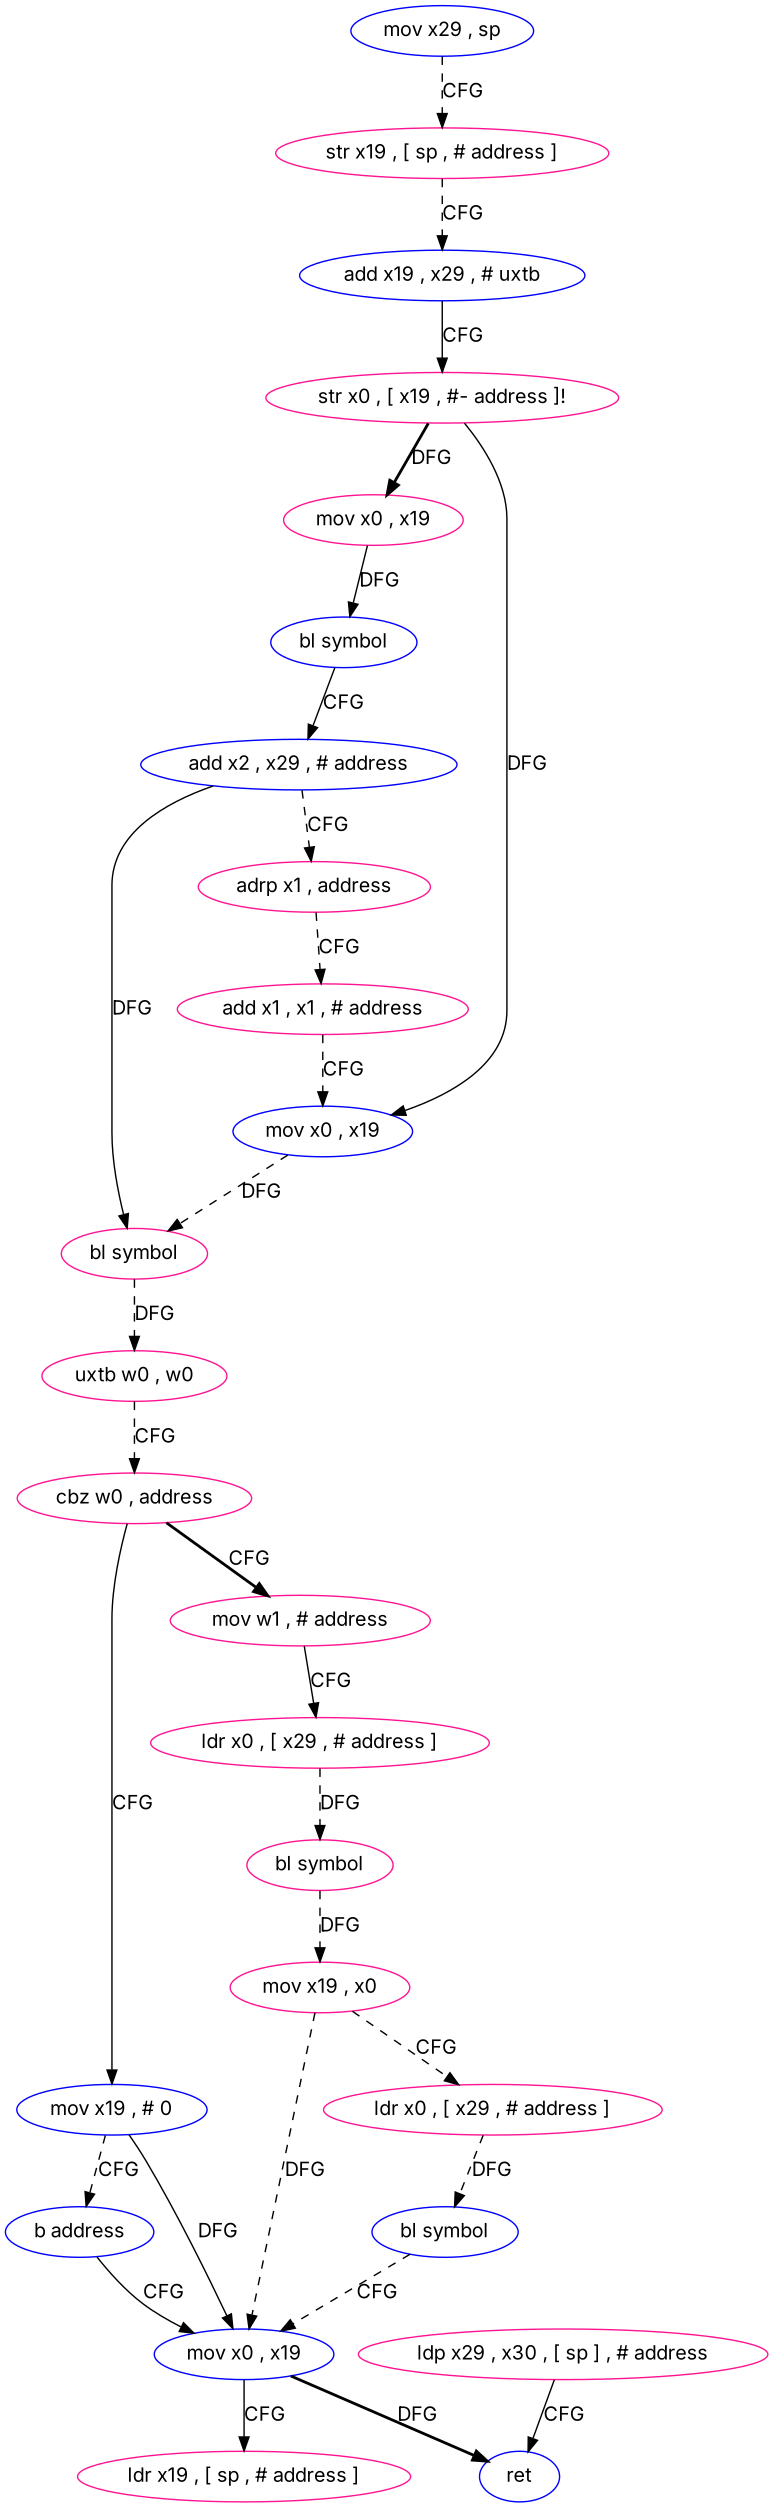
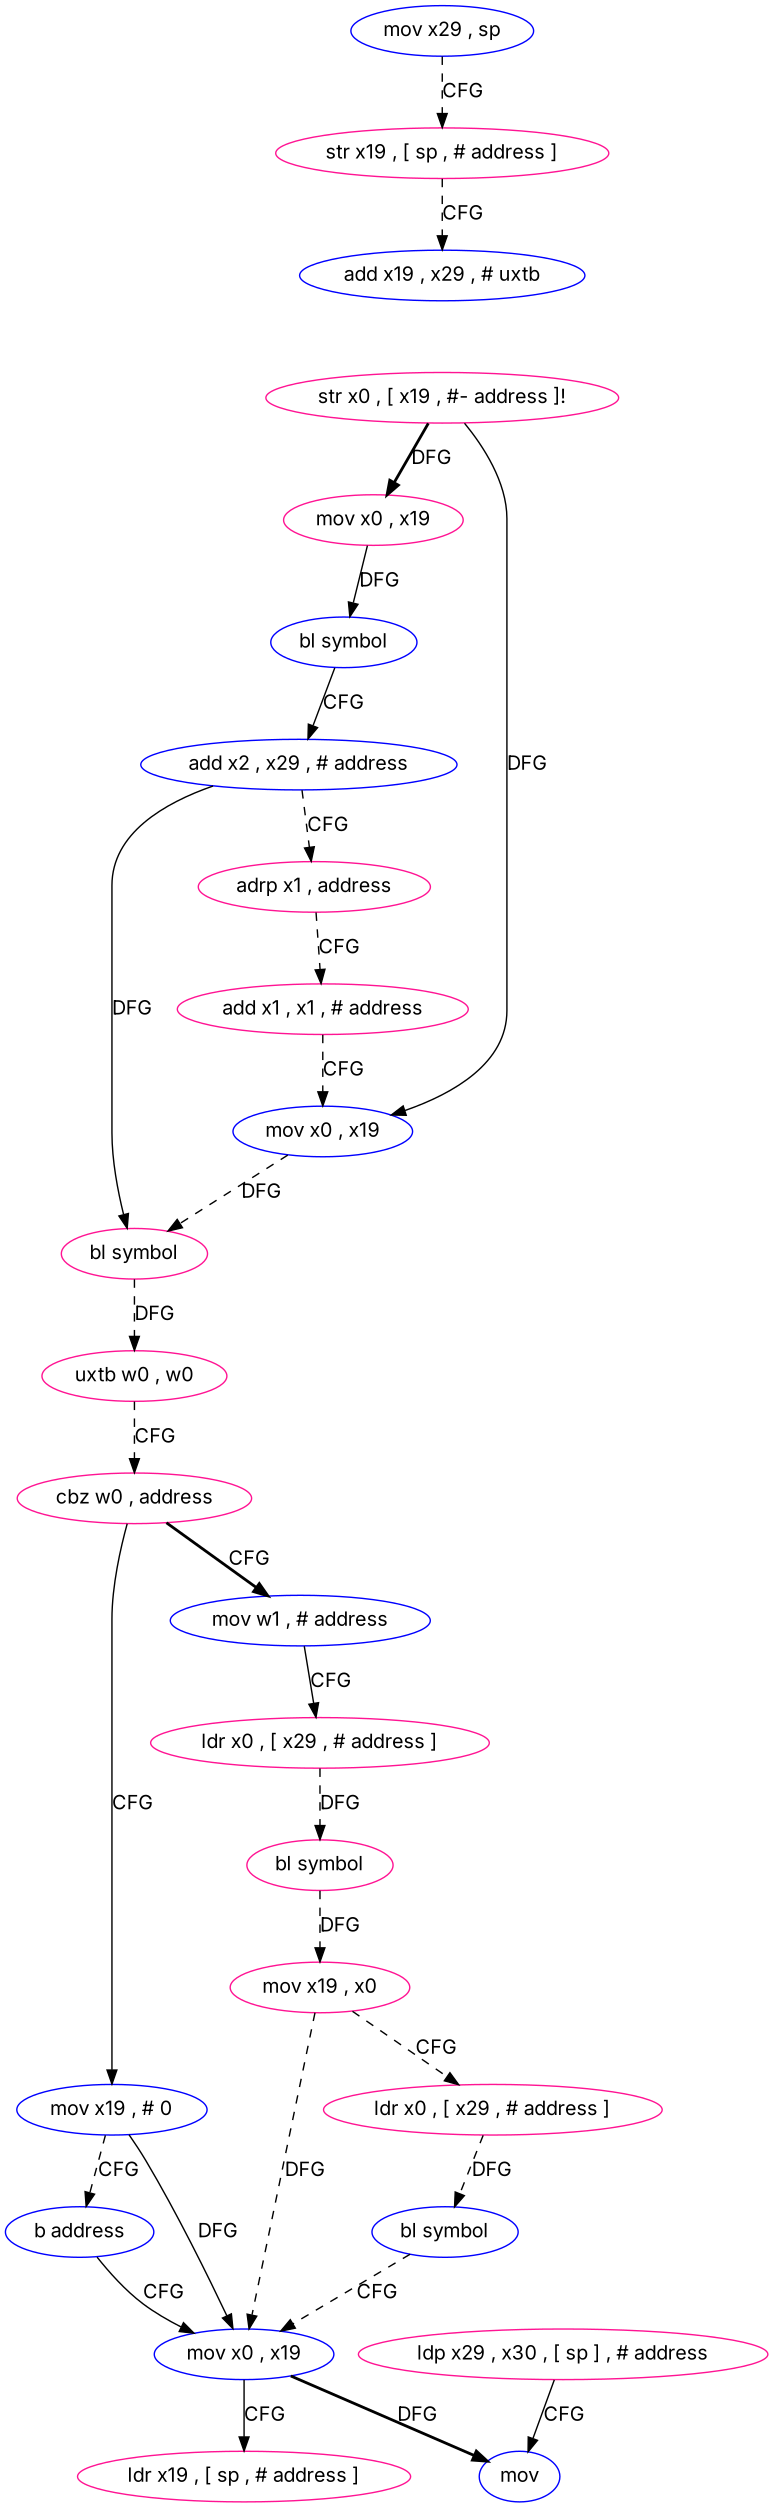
edge "add x19 , x29 , # uxtb" -> "str x0 , [ x19 , #- address ]!": removed, label "CFG"
node "mov w1 , # address": color deeppink -> blue
node "ret": label "ret" -> "mov"
